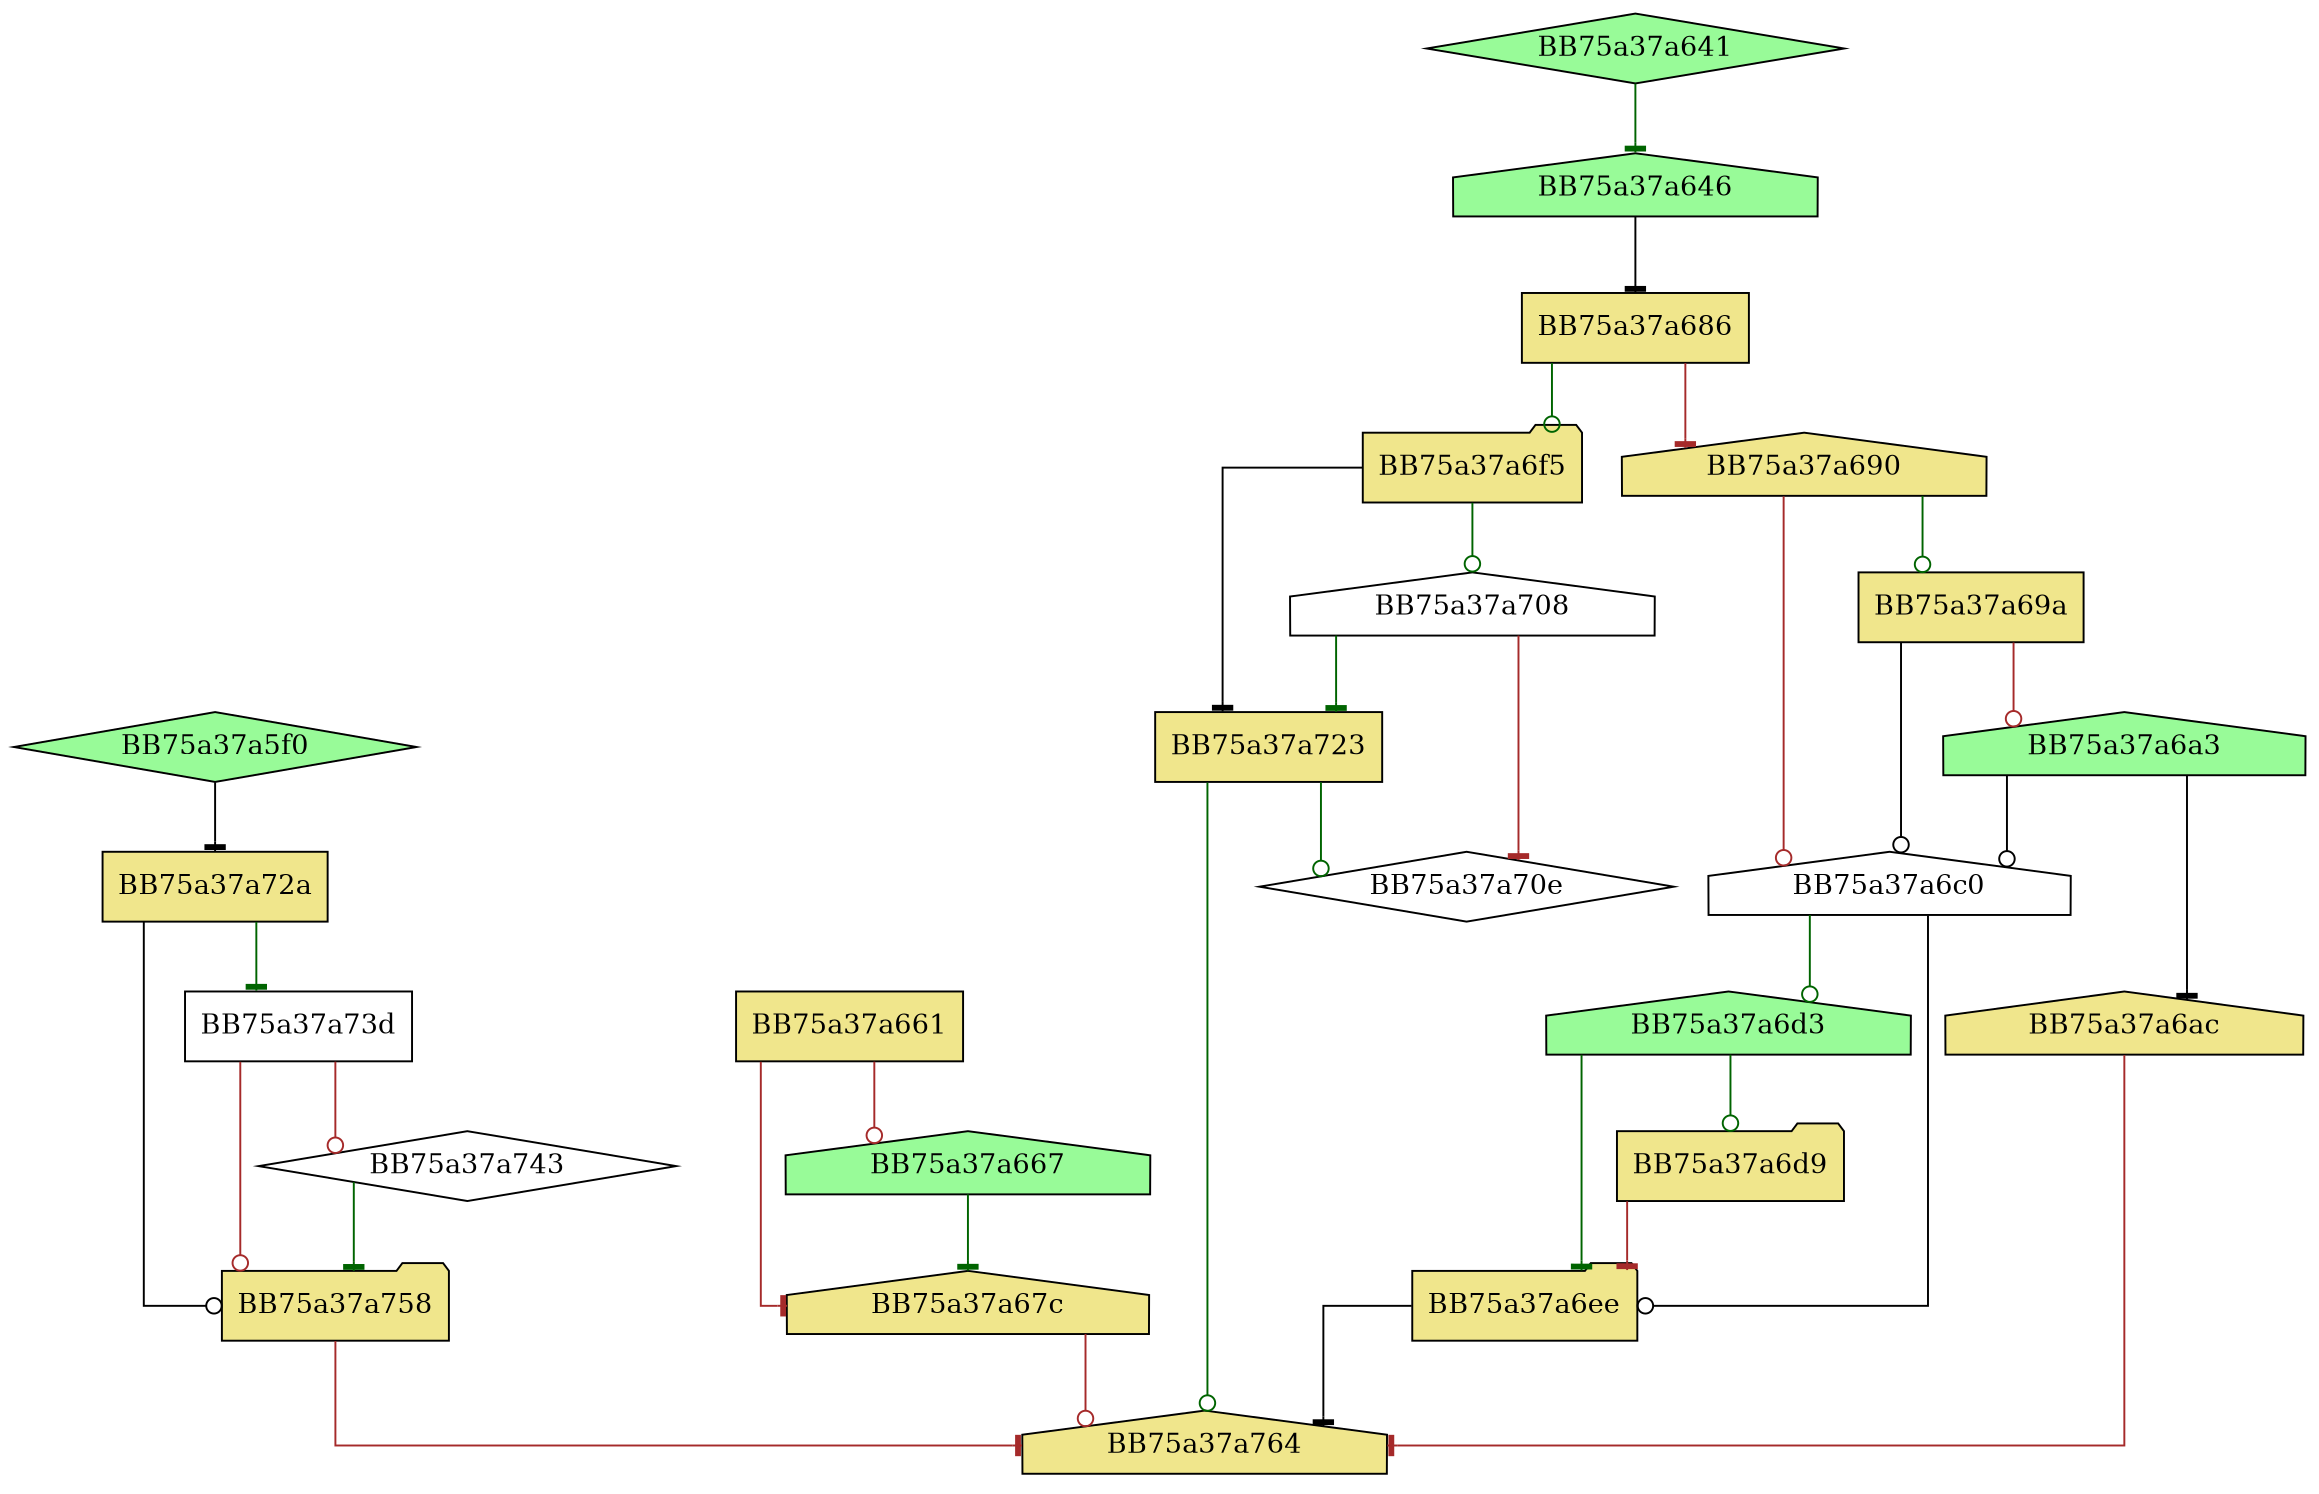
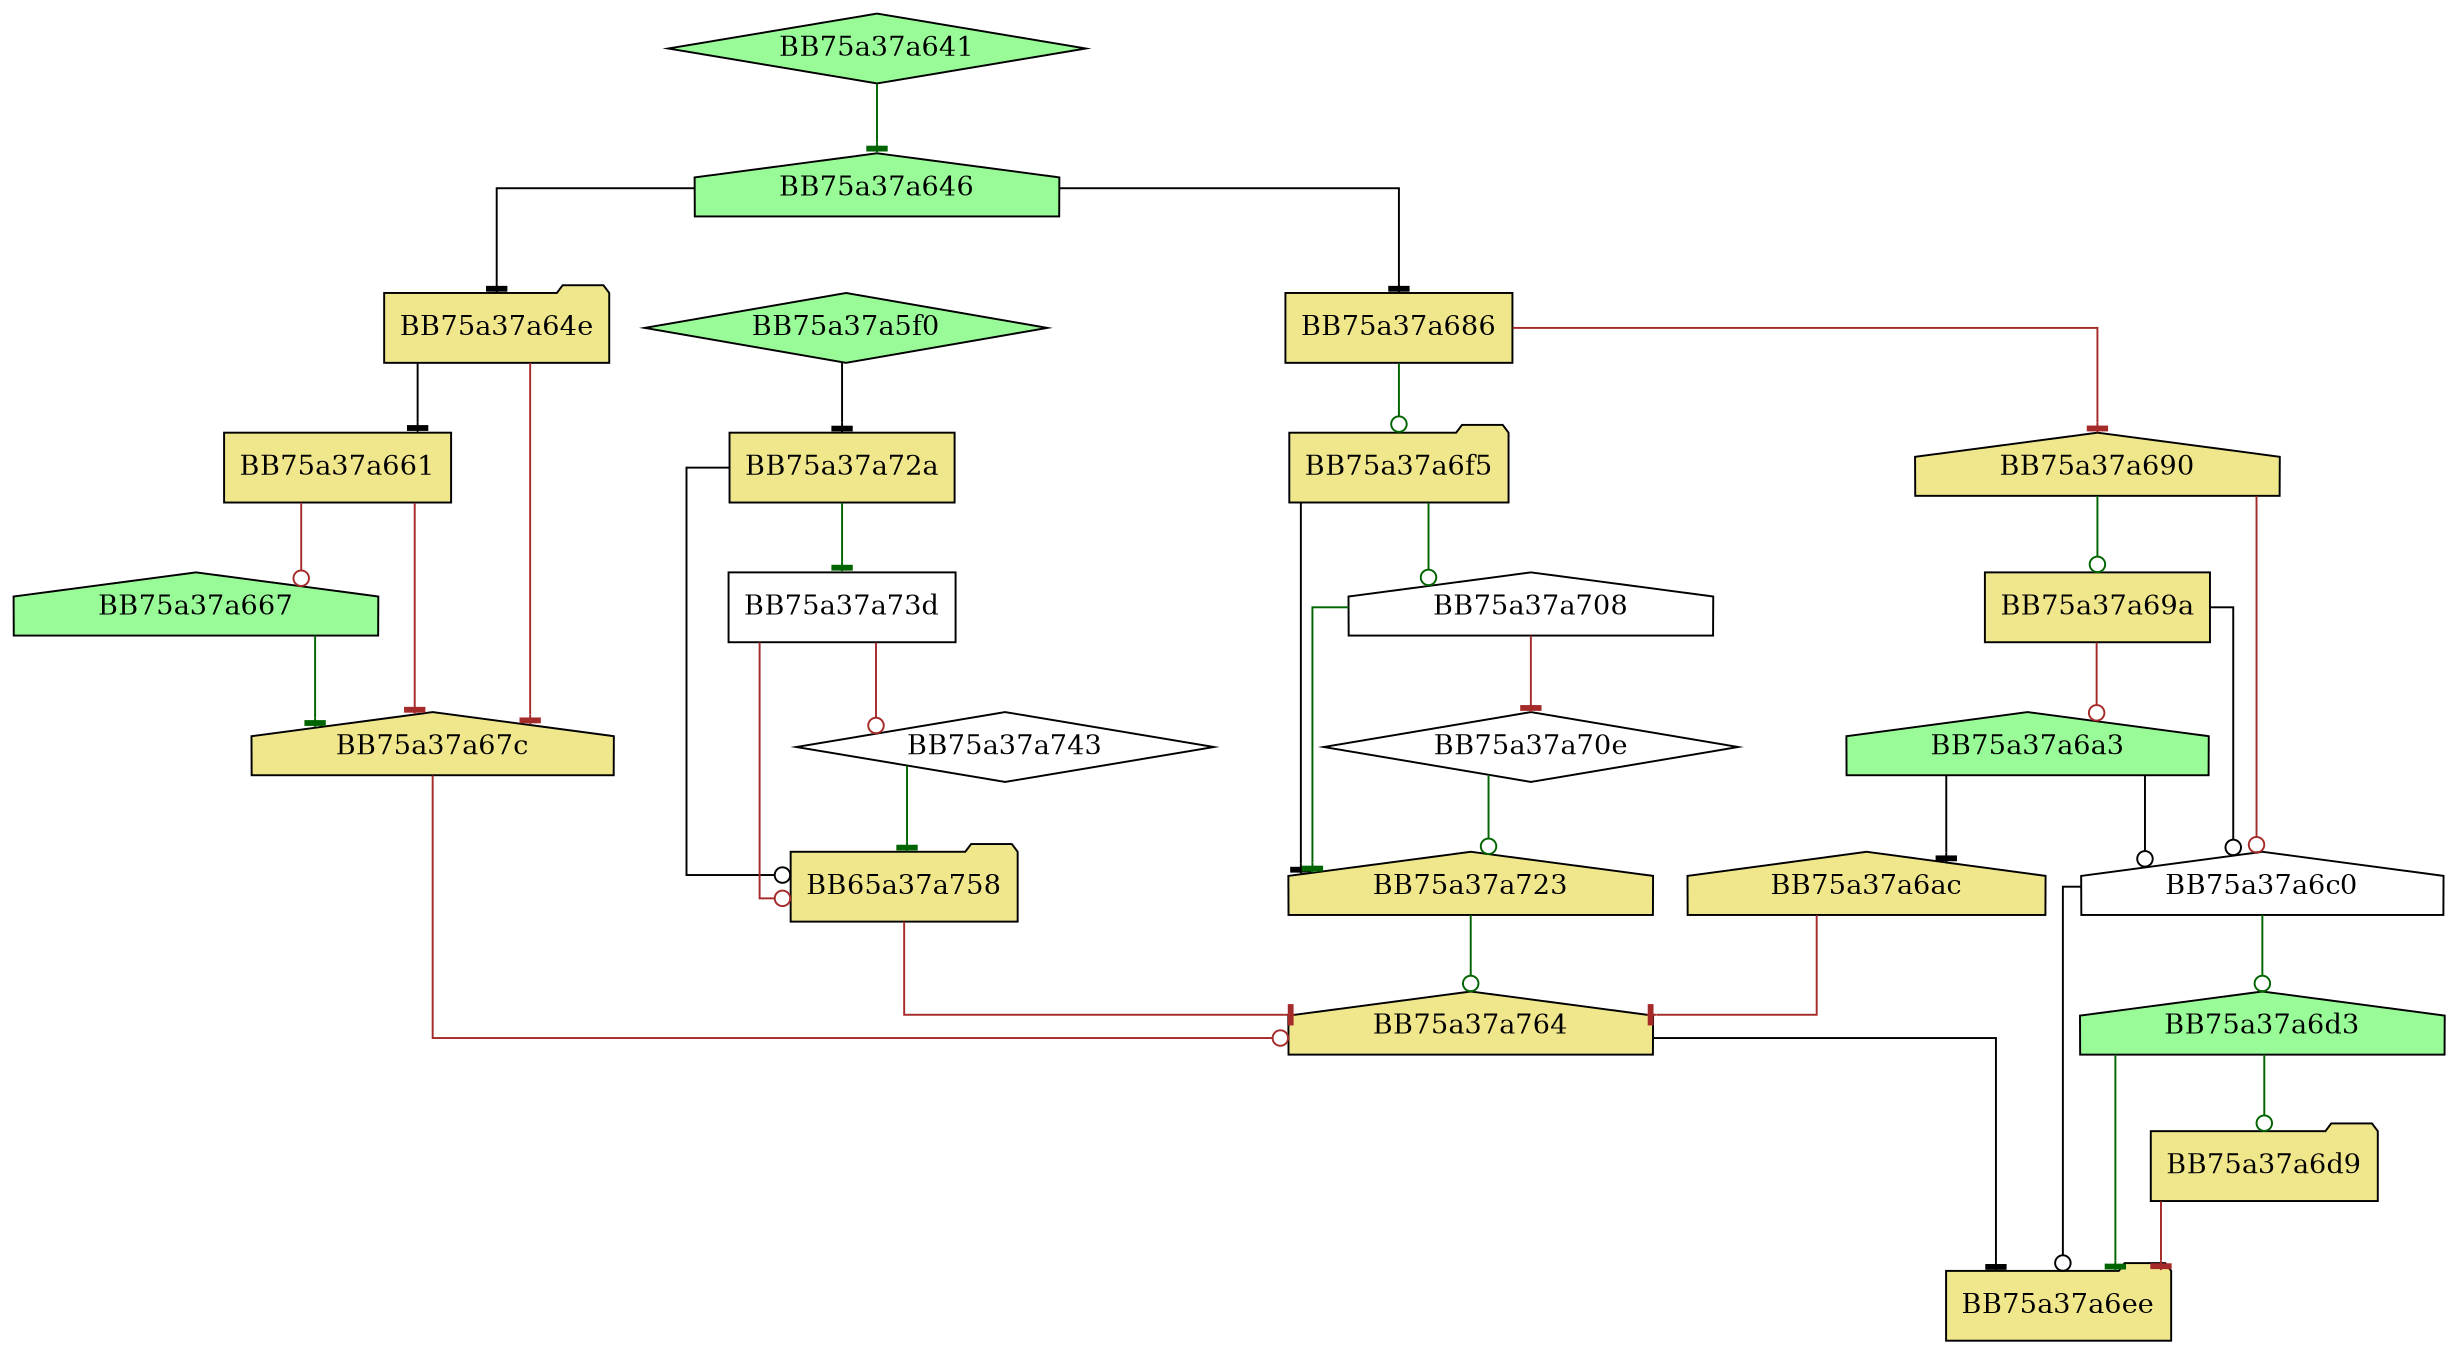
node "BB75a37a64e": added
node "BB75a37a723": shape box -> house
edge "BB75a37a723" -> "BB75a37a70e": reversed
node "BB75a37a758": label "BB75a37a758" -> "BB65a37a758"
edge "BB75a37a6ee" -> "BB75a37a764": reversed
